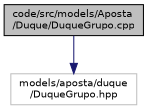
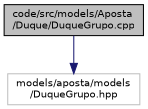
node "models/aposta/duque /DuqueGrupo.hpp": label "models/aposta/duque /DuqueGrupo.hpp" -> "models/aposta/models /DuqueGrupo.hpp"
